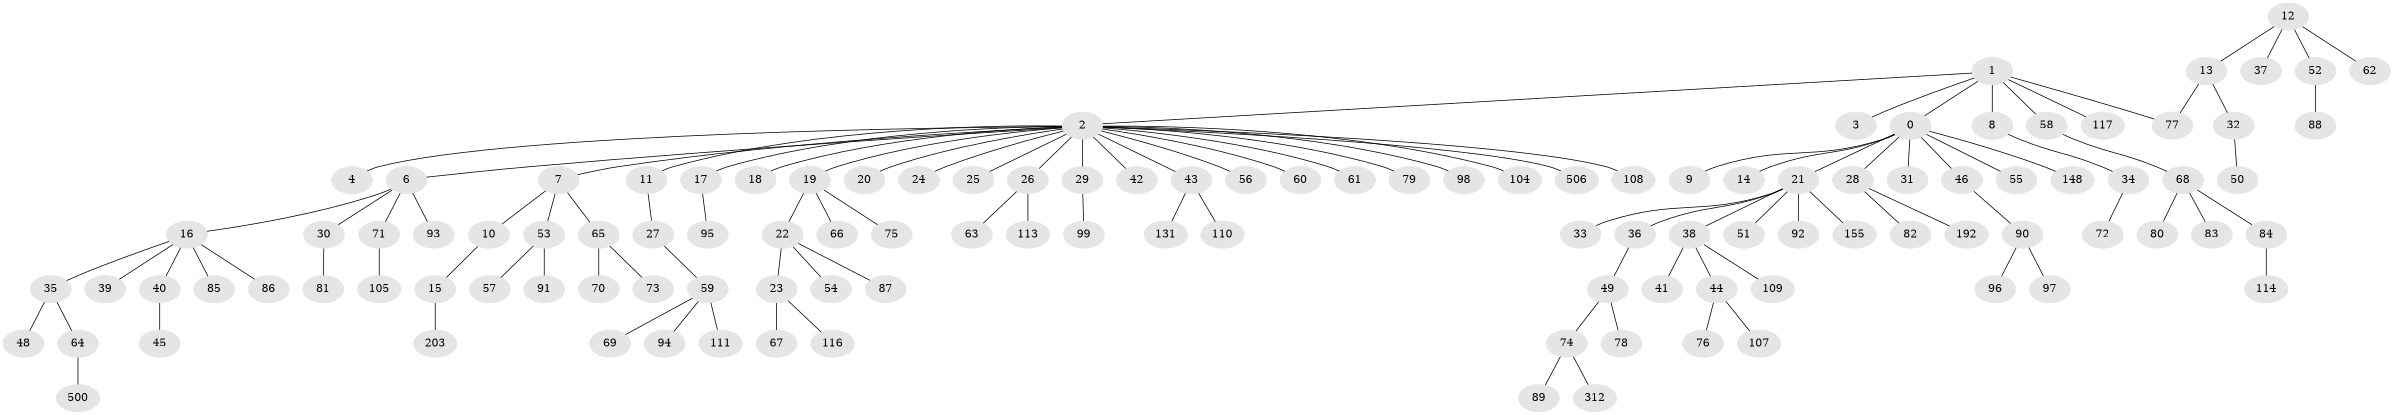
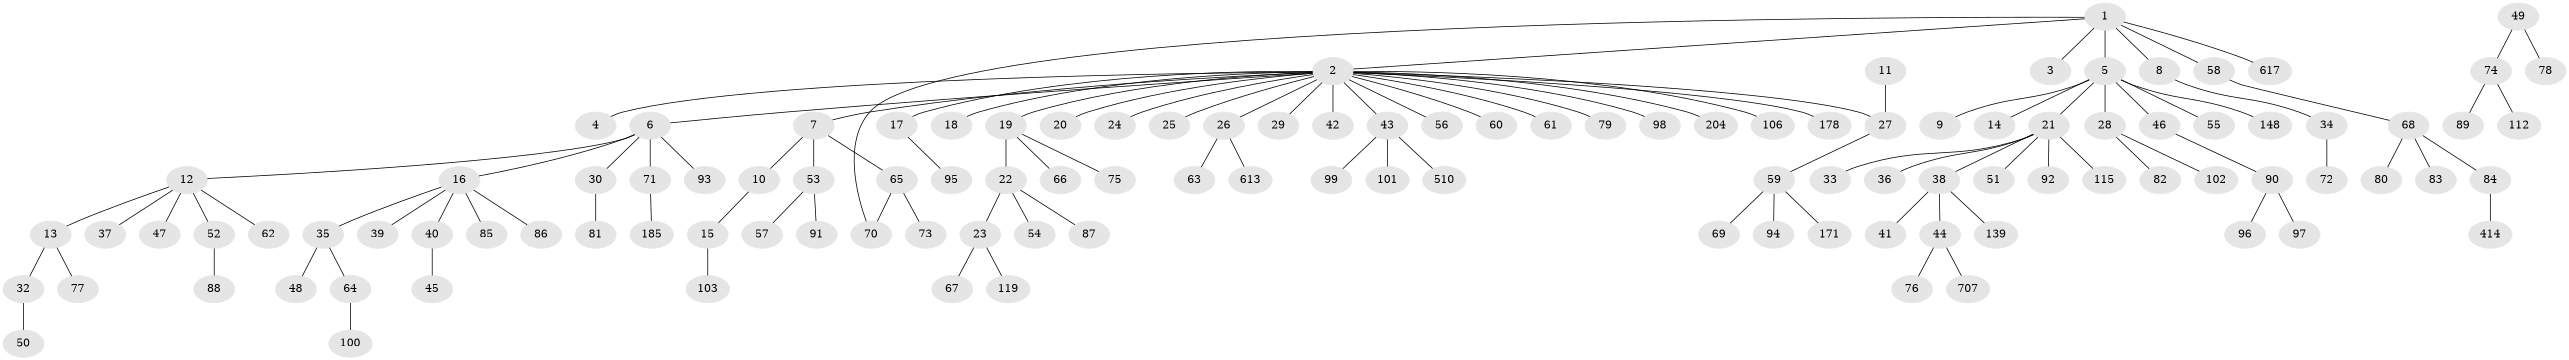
edge "1" -- "77": now "1" -- "70"
node "0": label "0" -> "5"
node "117": label "117" -> "617"
edge "2" -- "11": now "2" -- "27"
edge "6" -- "12": added
node "104": label "104" -> "204"
node "506": label "506" -> "106"
node "108": label "108" -> "178"
node "31": removed
edge "29" -- "99": now "43" -- "99"
node "47": added
node "113": label "113" -> "613"
node "131": label "131" -> "101"
node "110": label "110" -> "510"
node "155": label "155" -> "115"
node "192": label "192" -> "102"
edge "36" -- "49": removed
node "105": label "105" -> "185"
node "109": label "109" -> "139"
node "114": label "114" -> "414"
node "203": label "203" -> "103"
node "111": label "111" -> "171"
node "116": label "116" -> "119"
node "107": label "107" -> "707"
node "500": label "500" -> "100"
node "312": label "312" -> "112"
